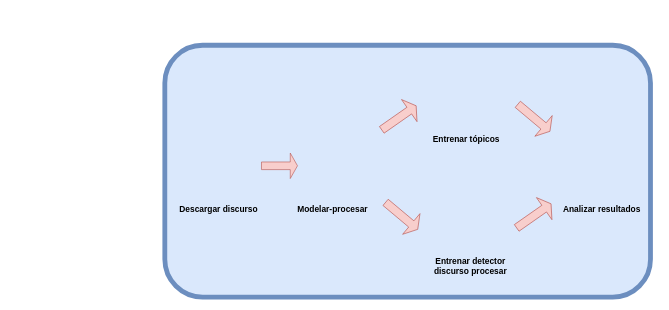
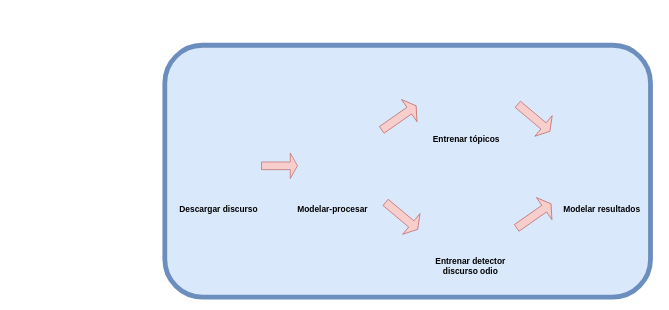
node "Analizar resultados": label "Analizar resultados" -> "Modelar resultados"
node "Entrenar detector discurso procesar": label "Entrenar detector discurso procesar" -> "Entrenar detector discurso odio"
